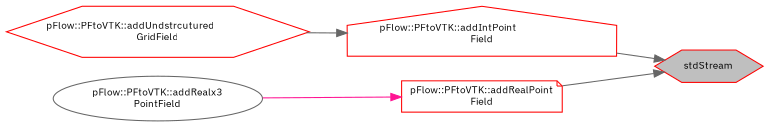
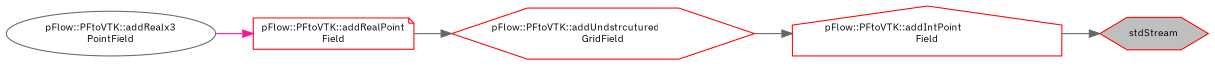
edge "pFlow::PFtoVTK::addRealPoint Field" -> "stdStream": now "pFlow::PFtoVTK::addRealPoint Field" -> "pFlow::PFtoVTK::addUndstrcutured GridField"
